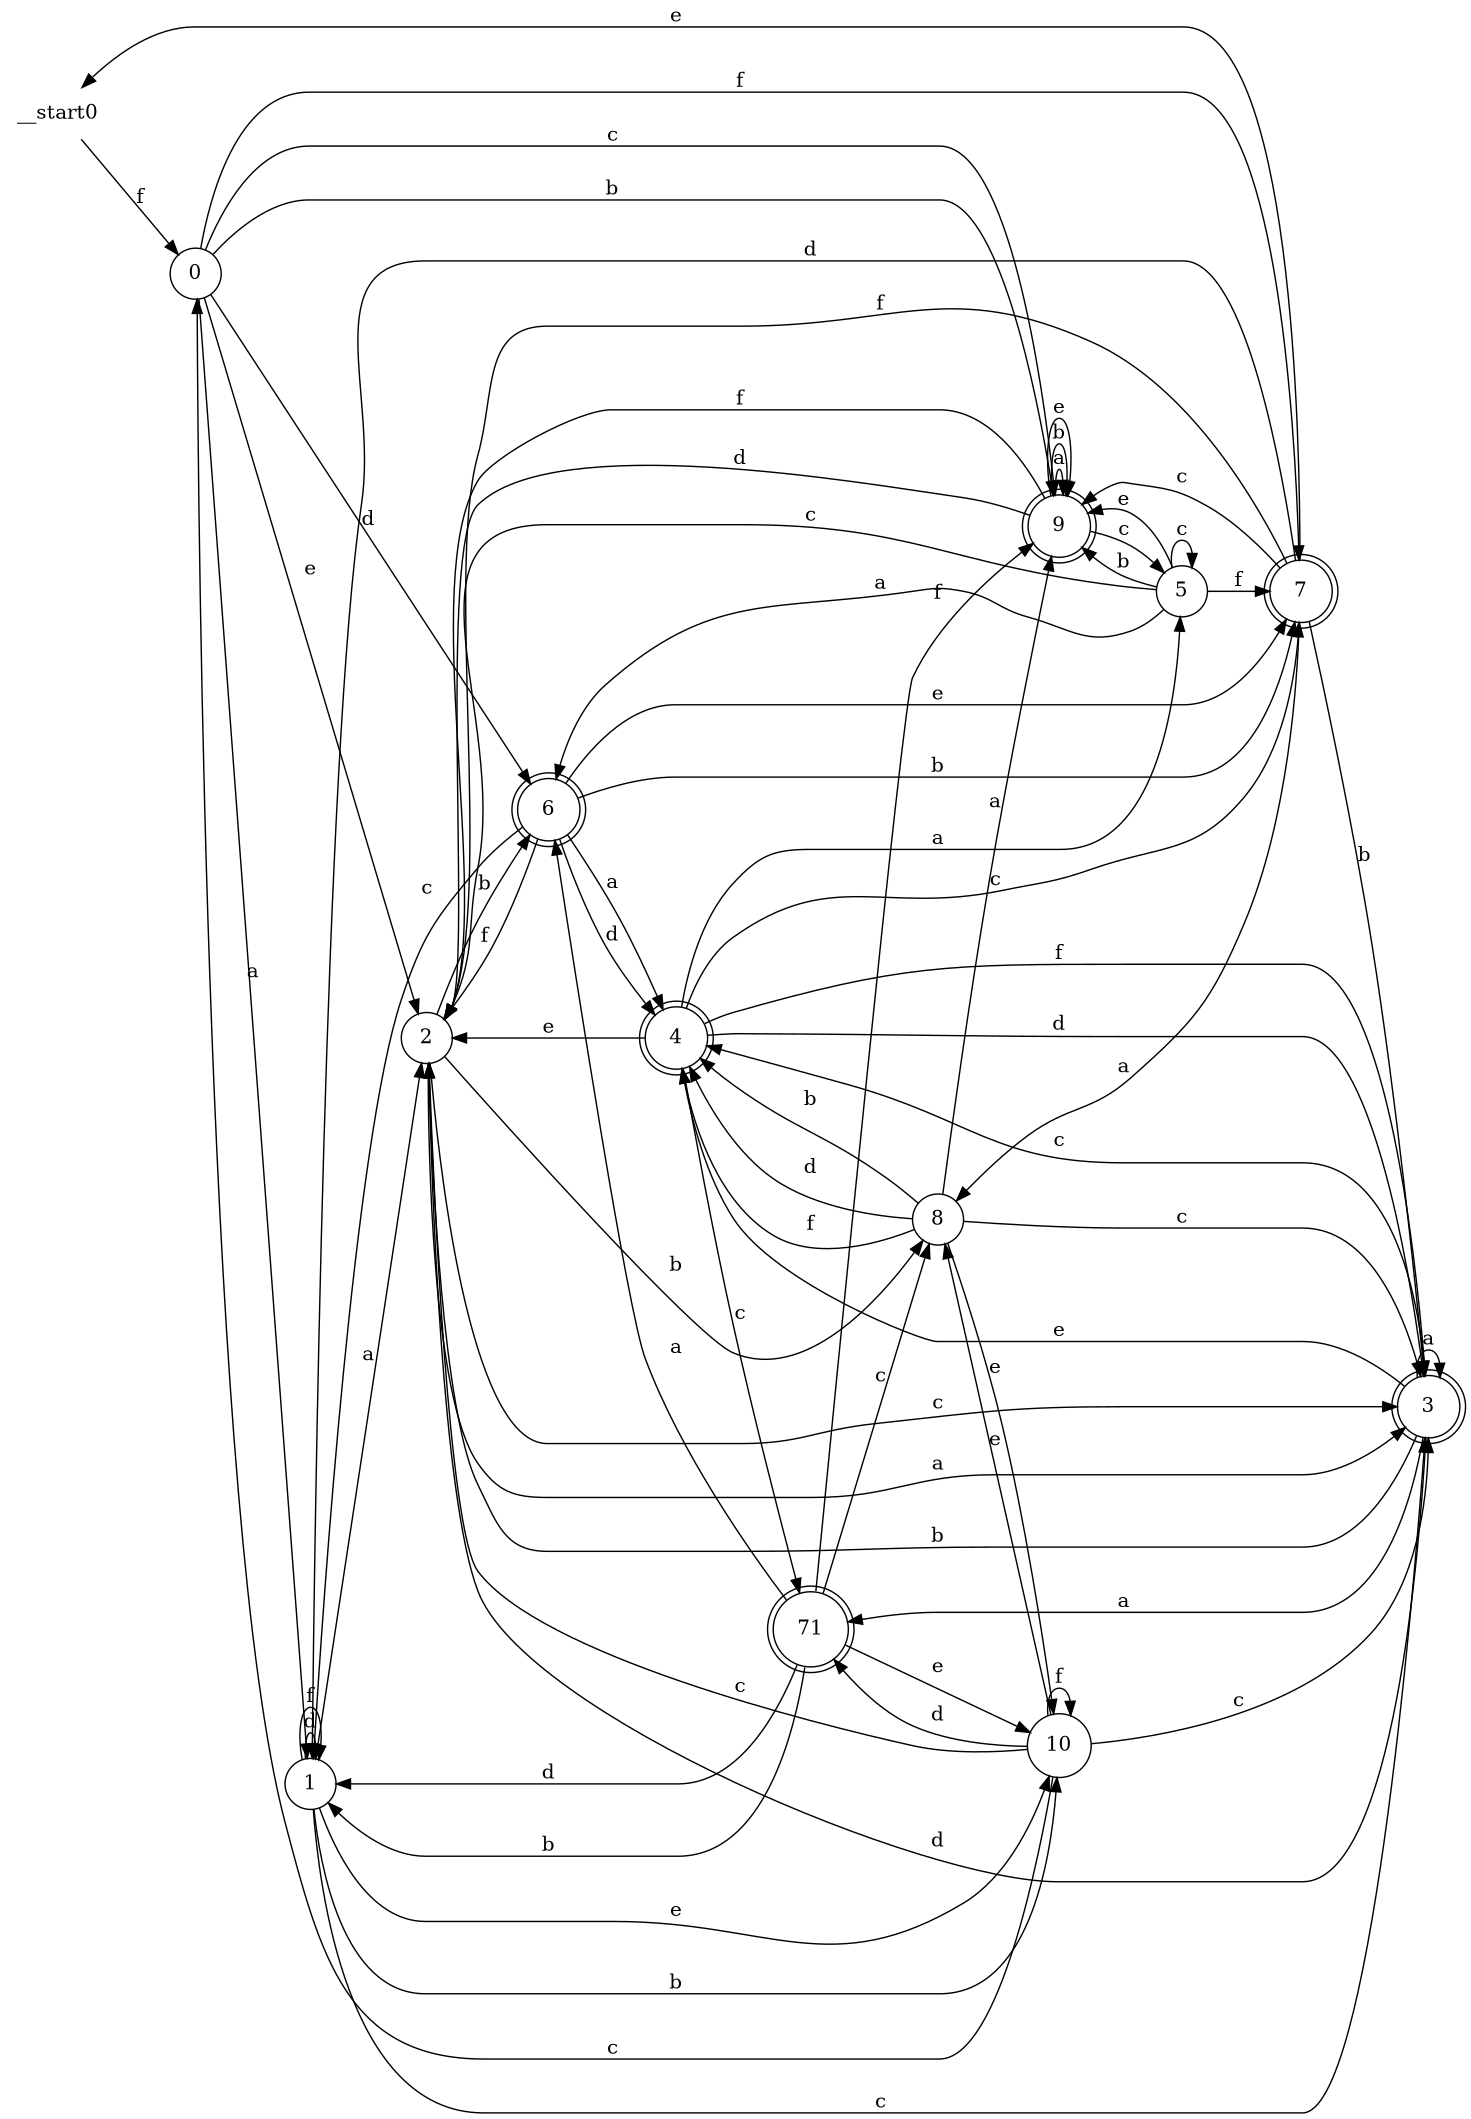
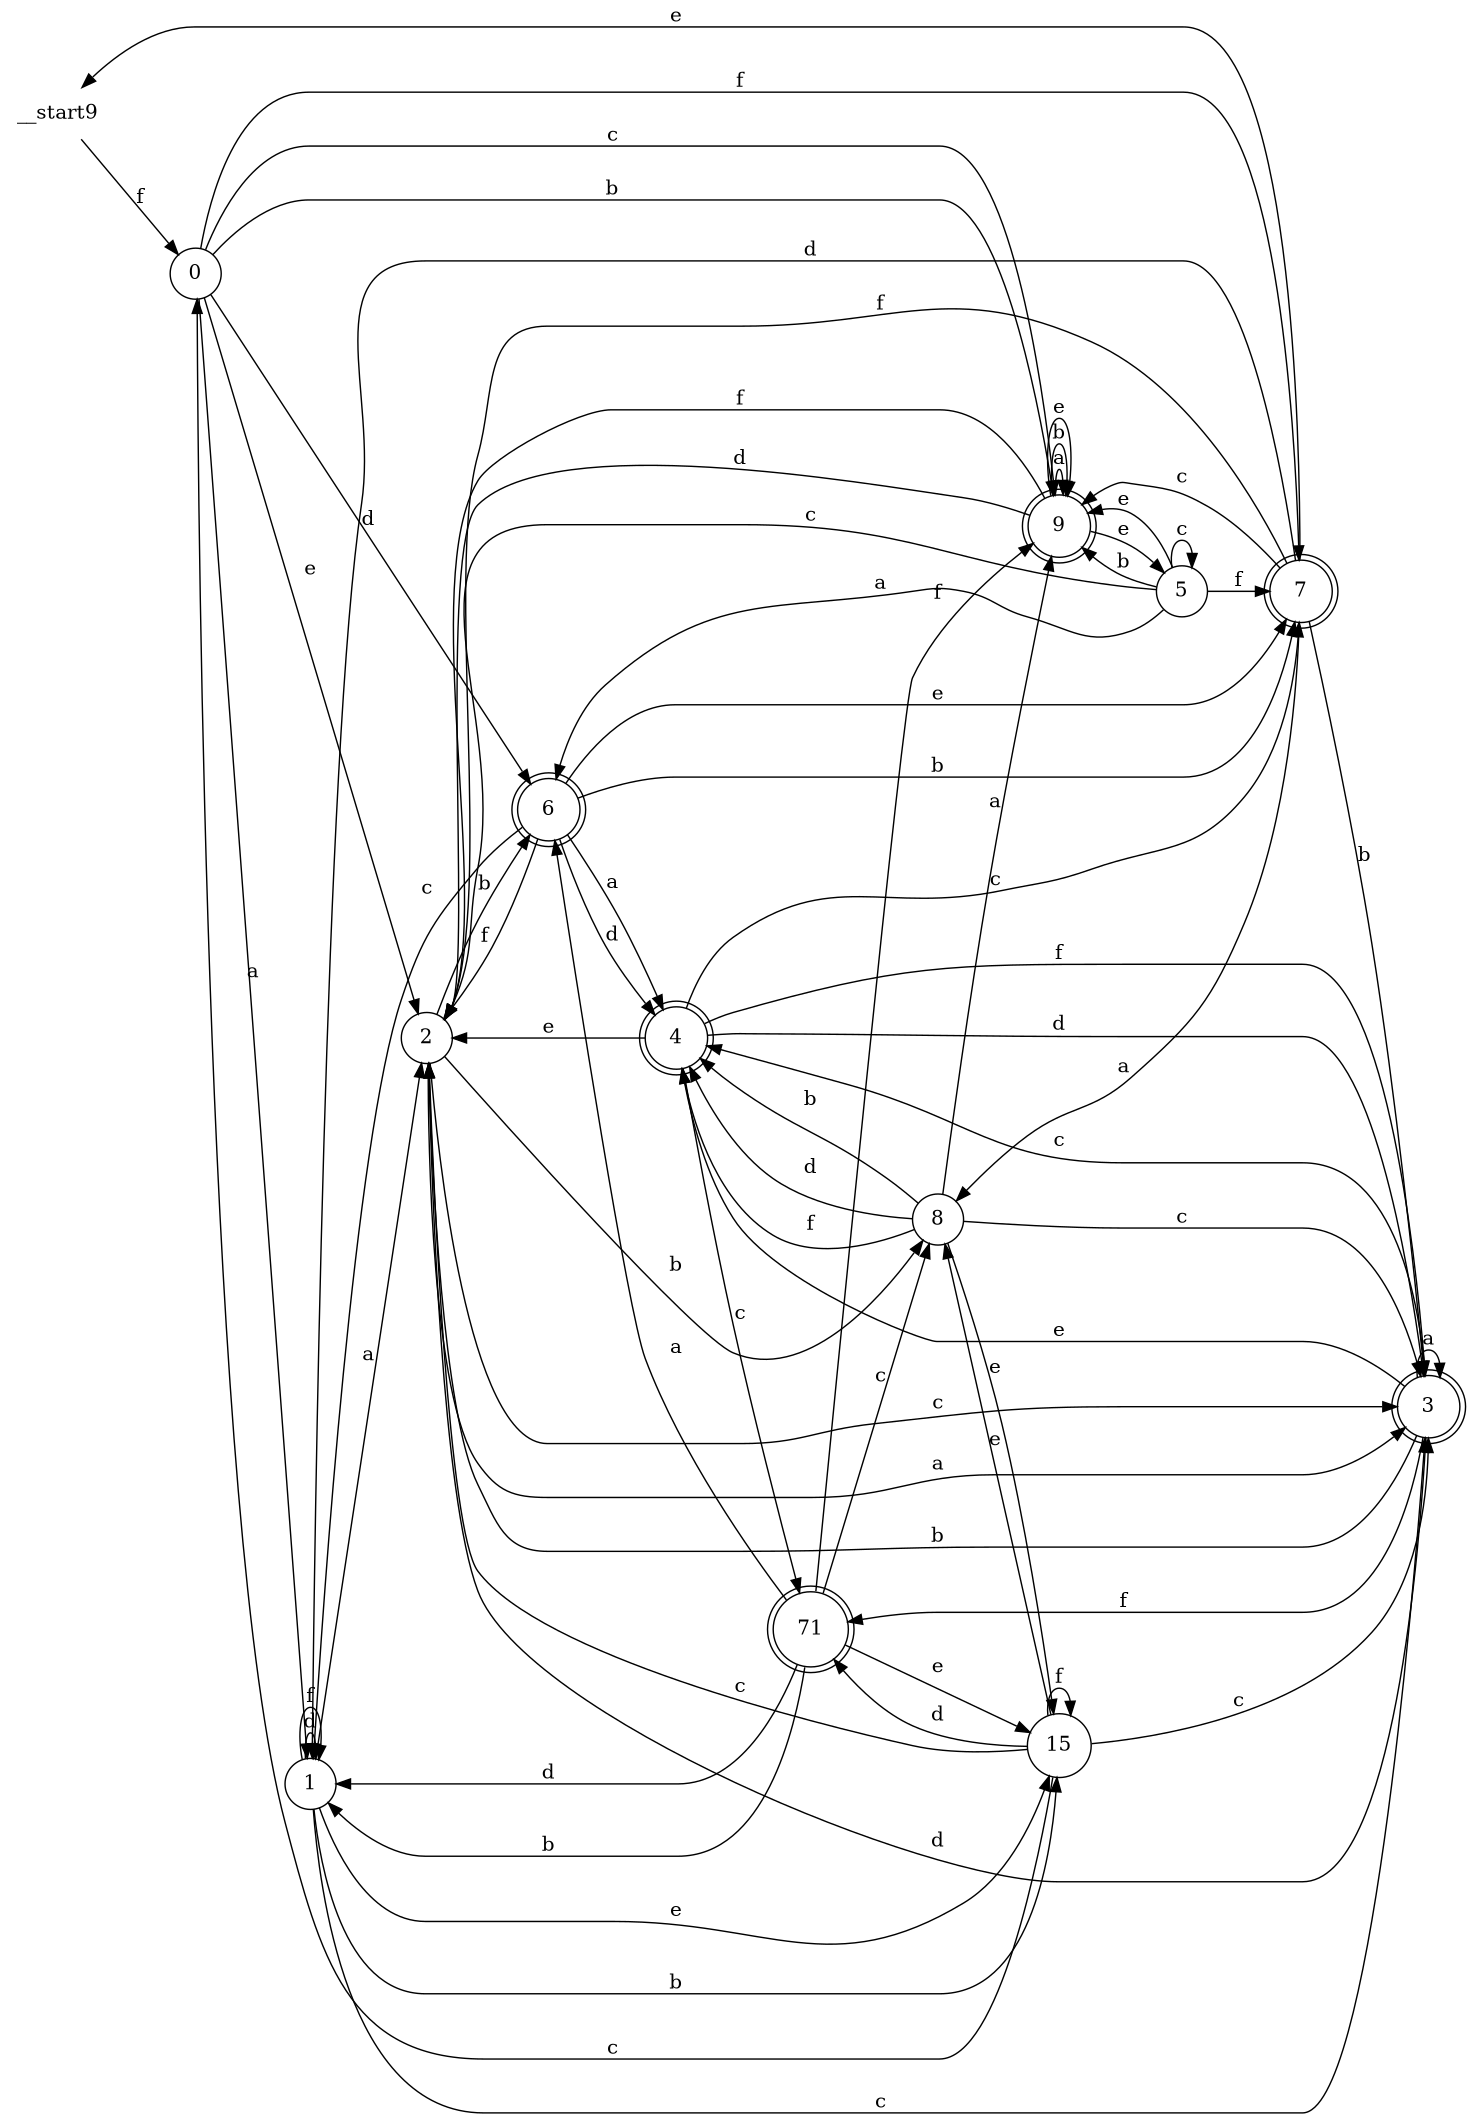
node "__start0": label "__start0" -> "__start9"
edge "9" -> "5": label "c" -> "e"
edge "4" -> "5": removed, label "a"
edge "3" -> "71": label "a" -> "f"
node "10": label "10" -> "15"
